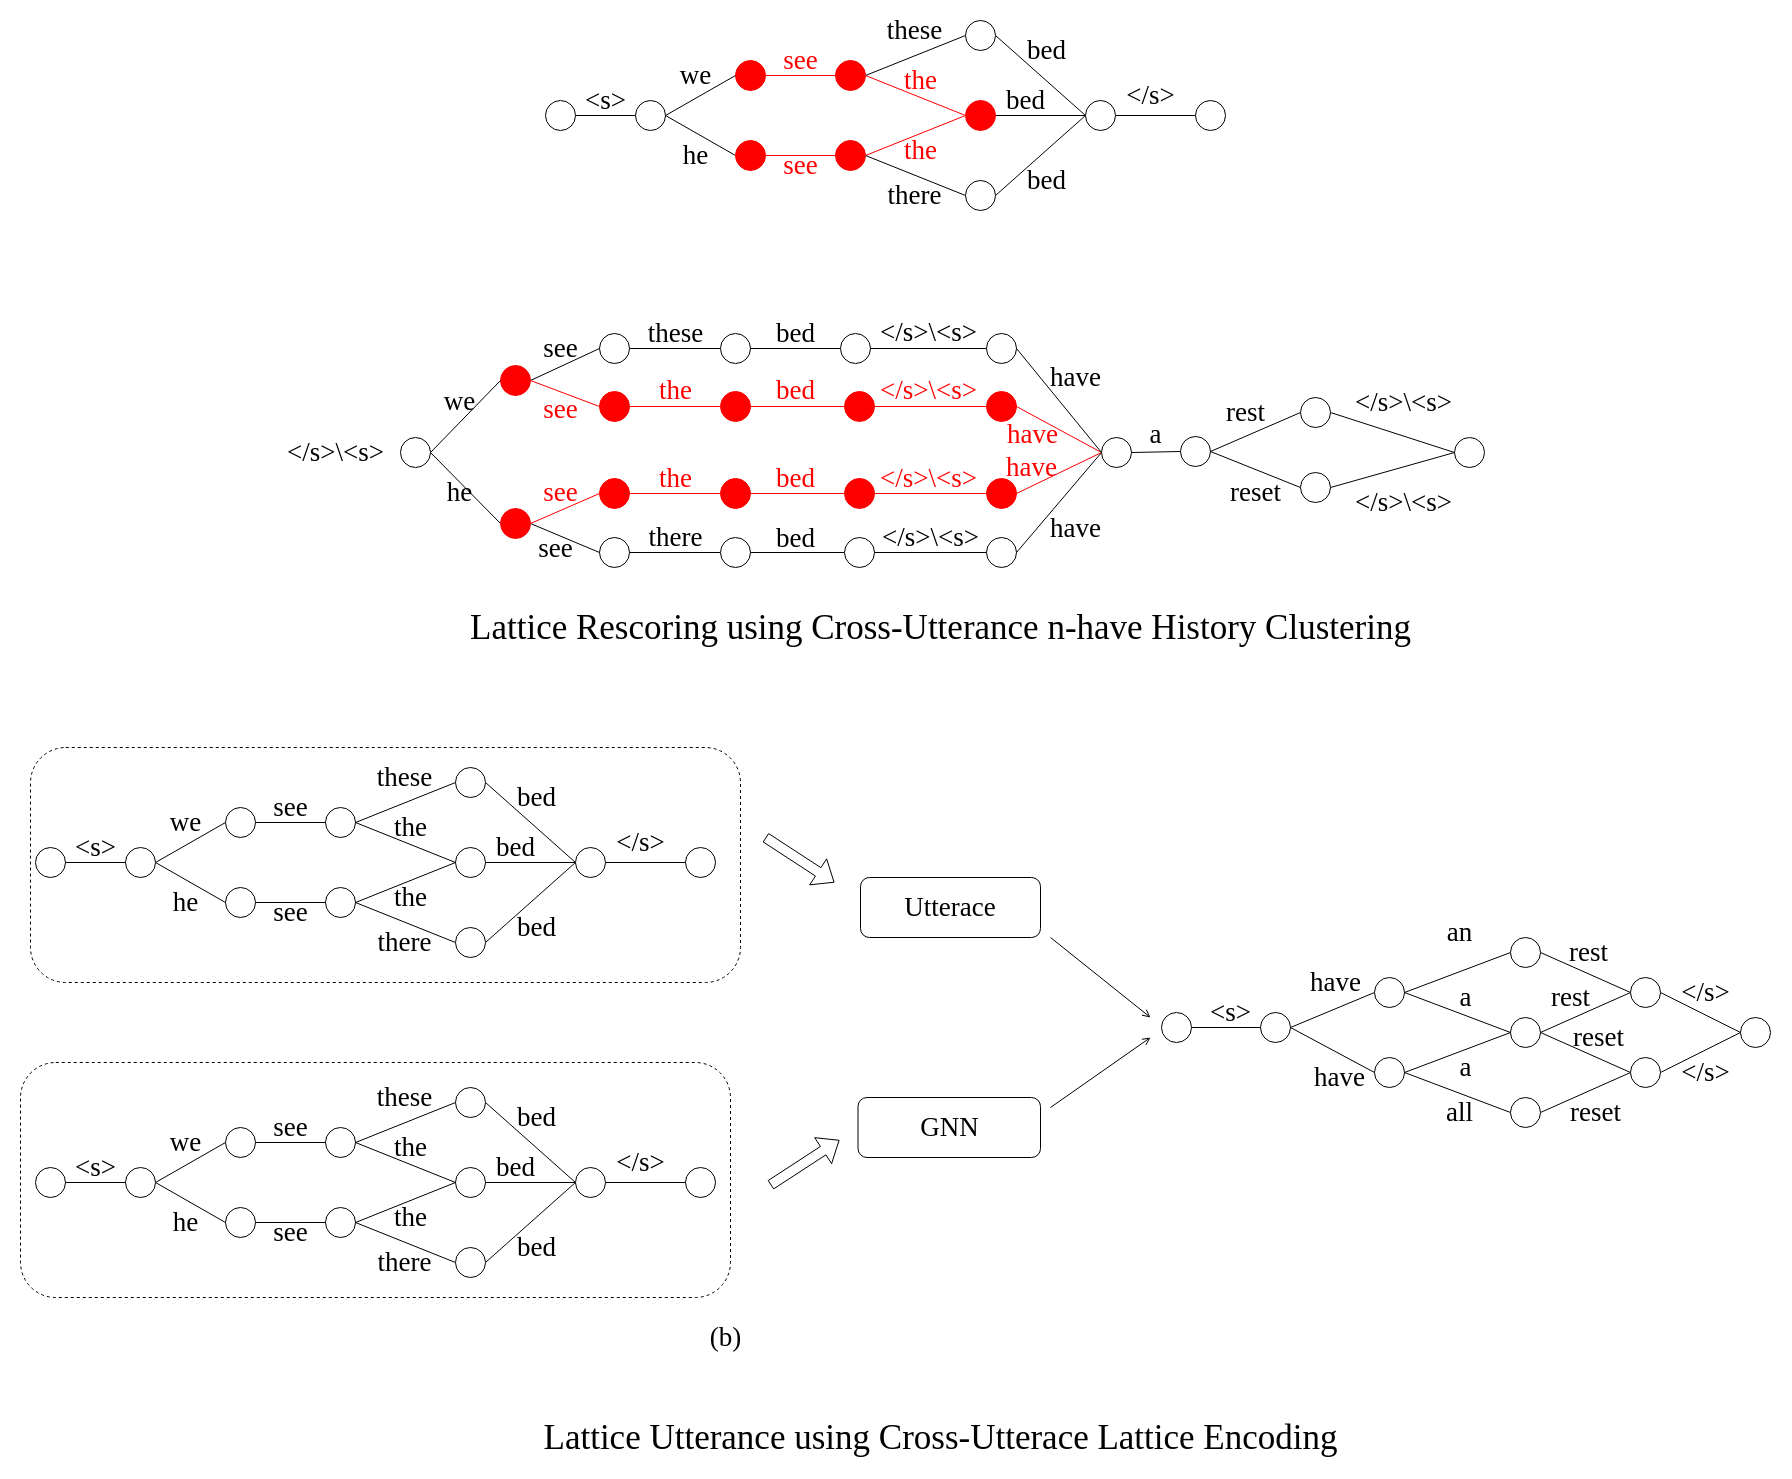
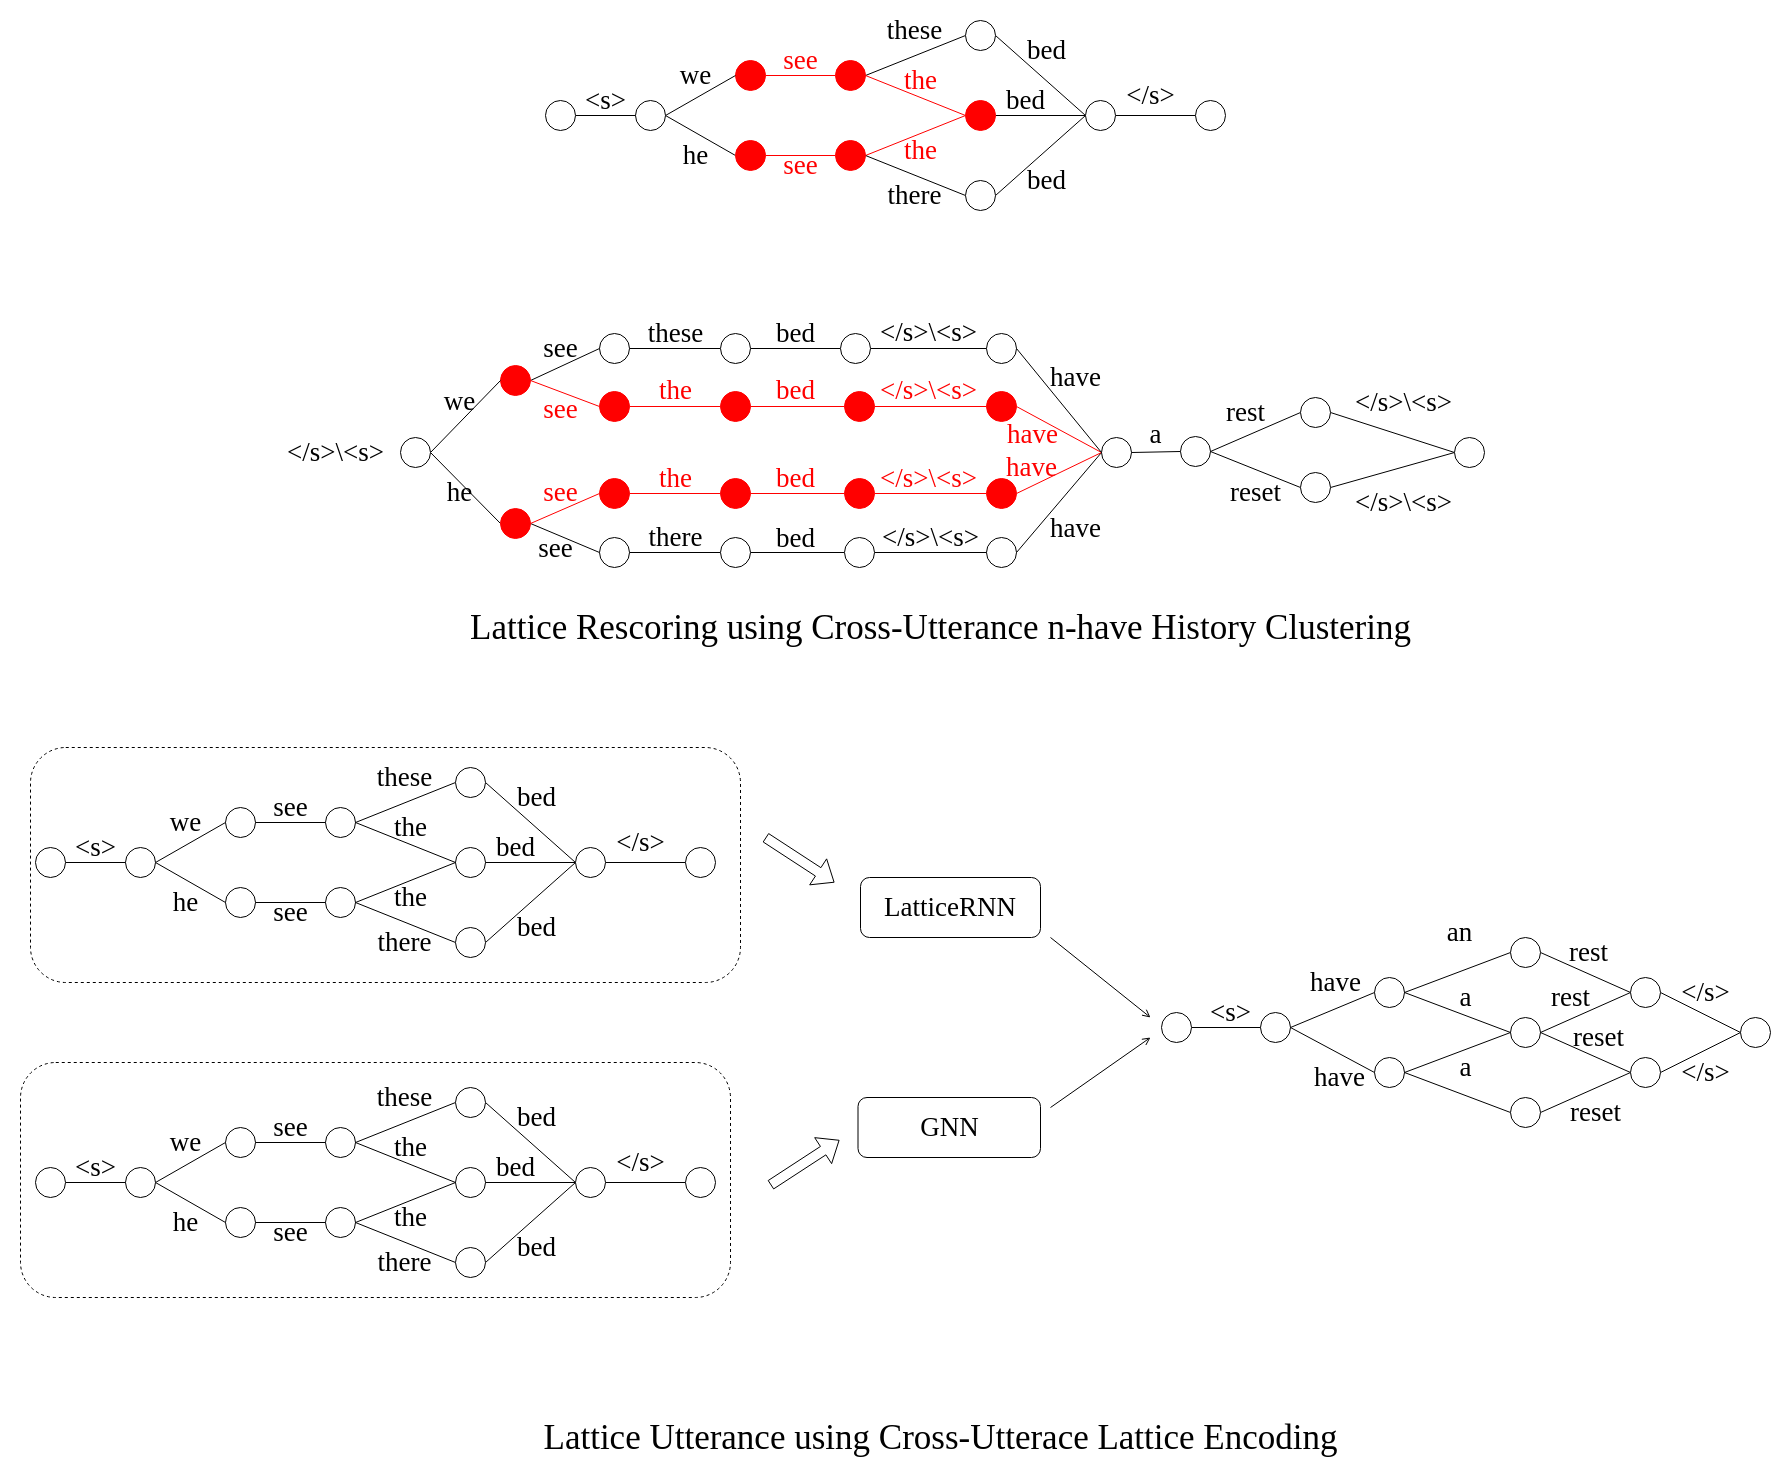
node "Utterace": label "Utterace" -> "LatticeRNN"
node "all": removed
node "(b)": removed
